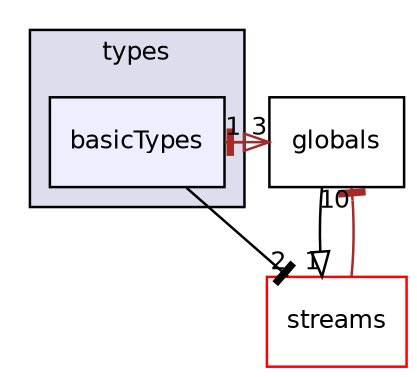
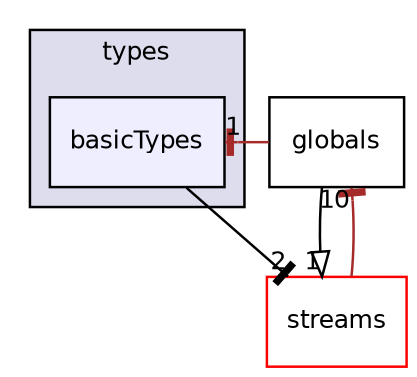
edge "basicTypes" -> "globals": removed
